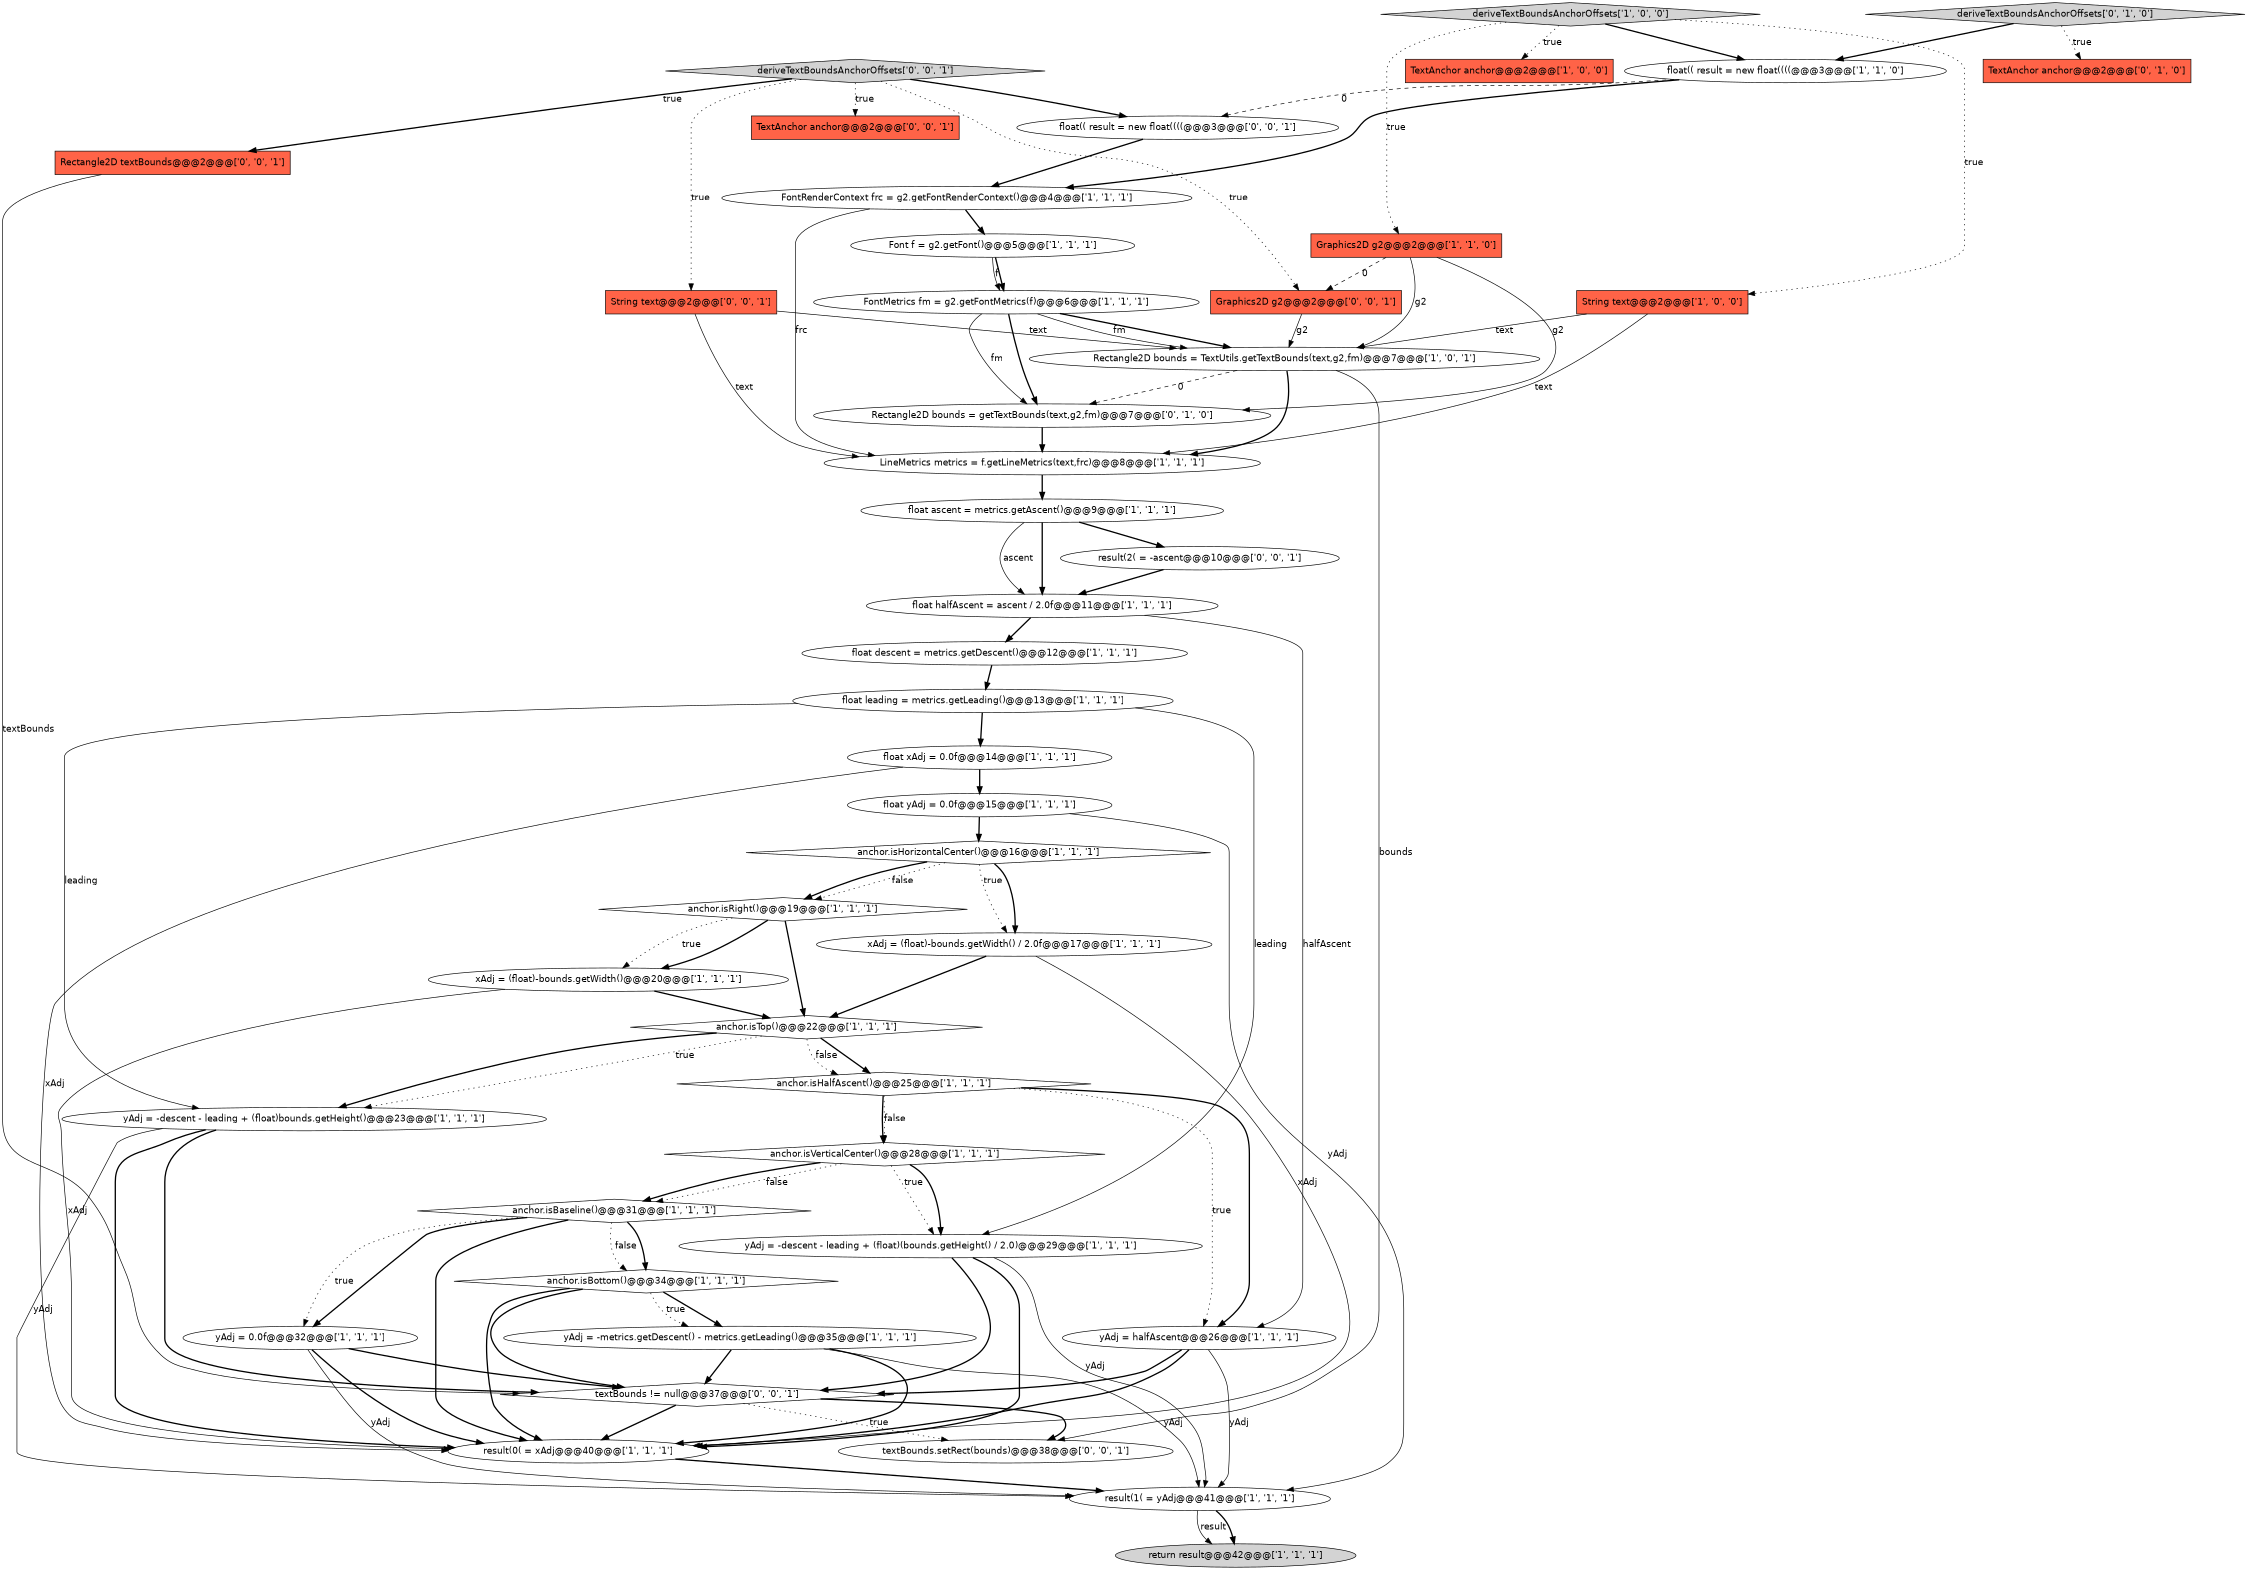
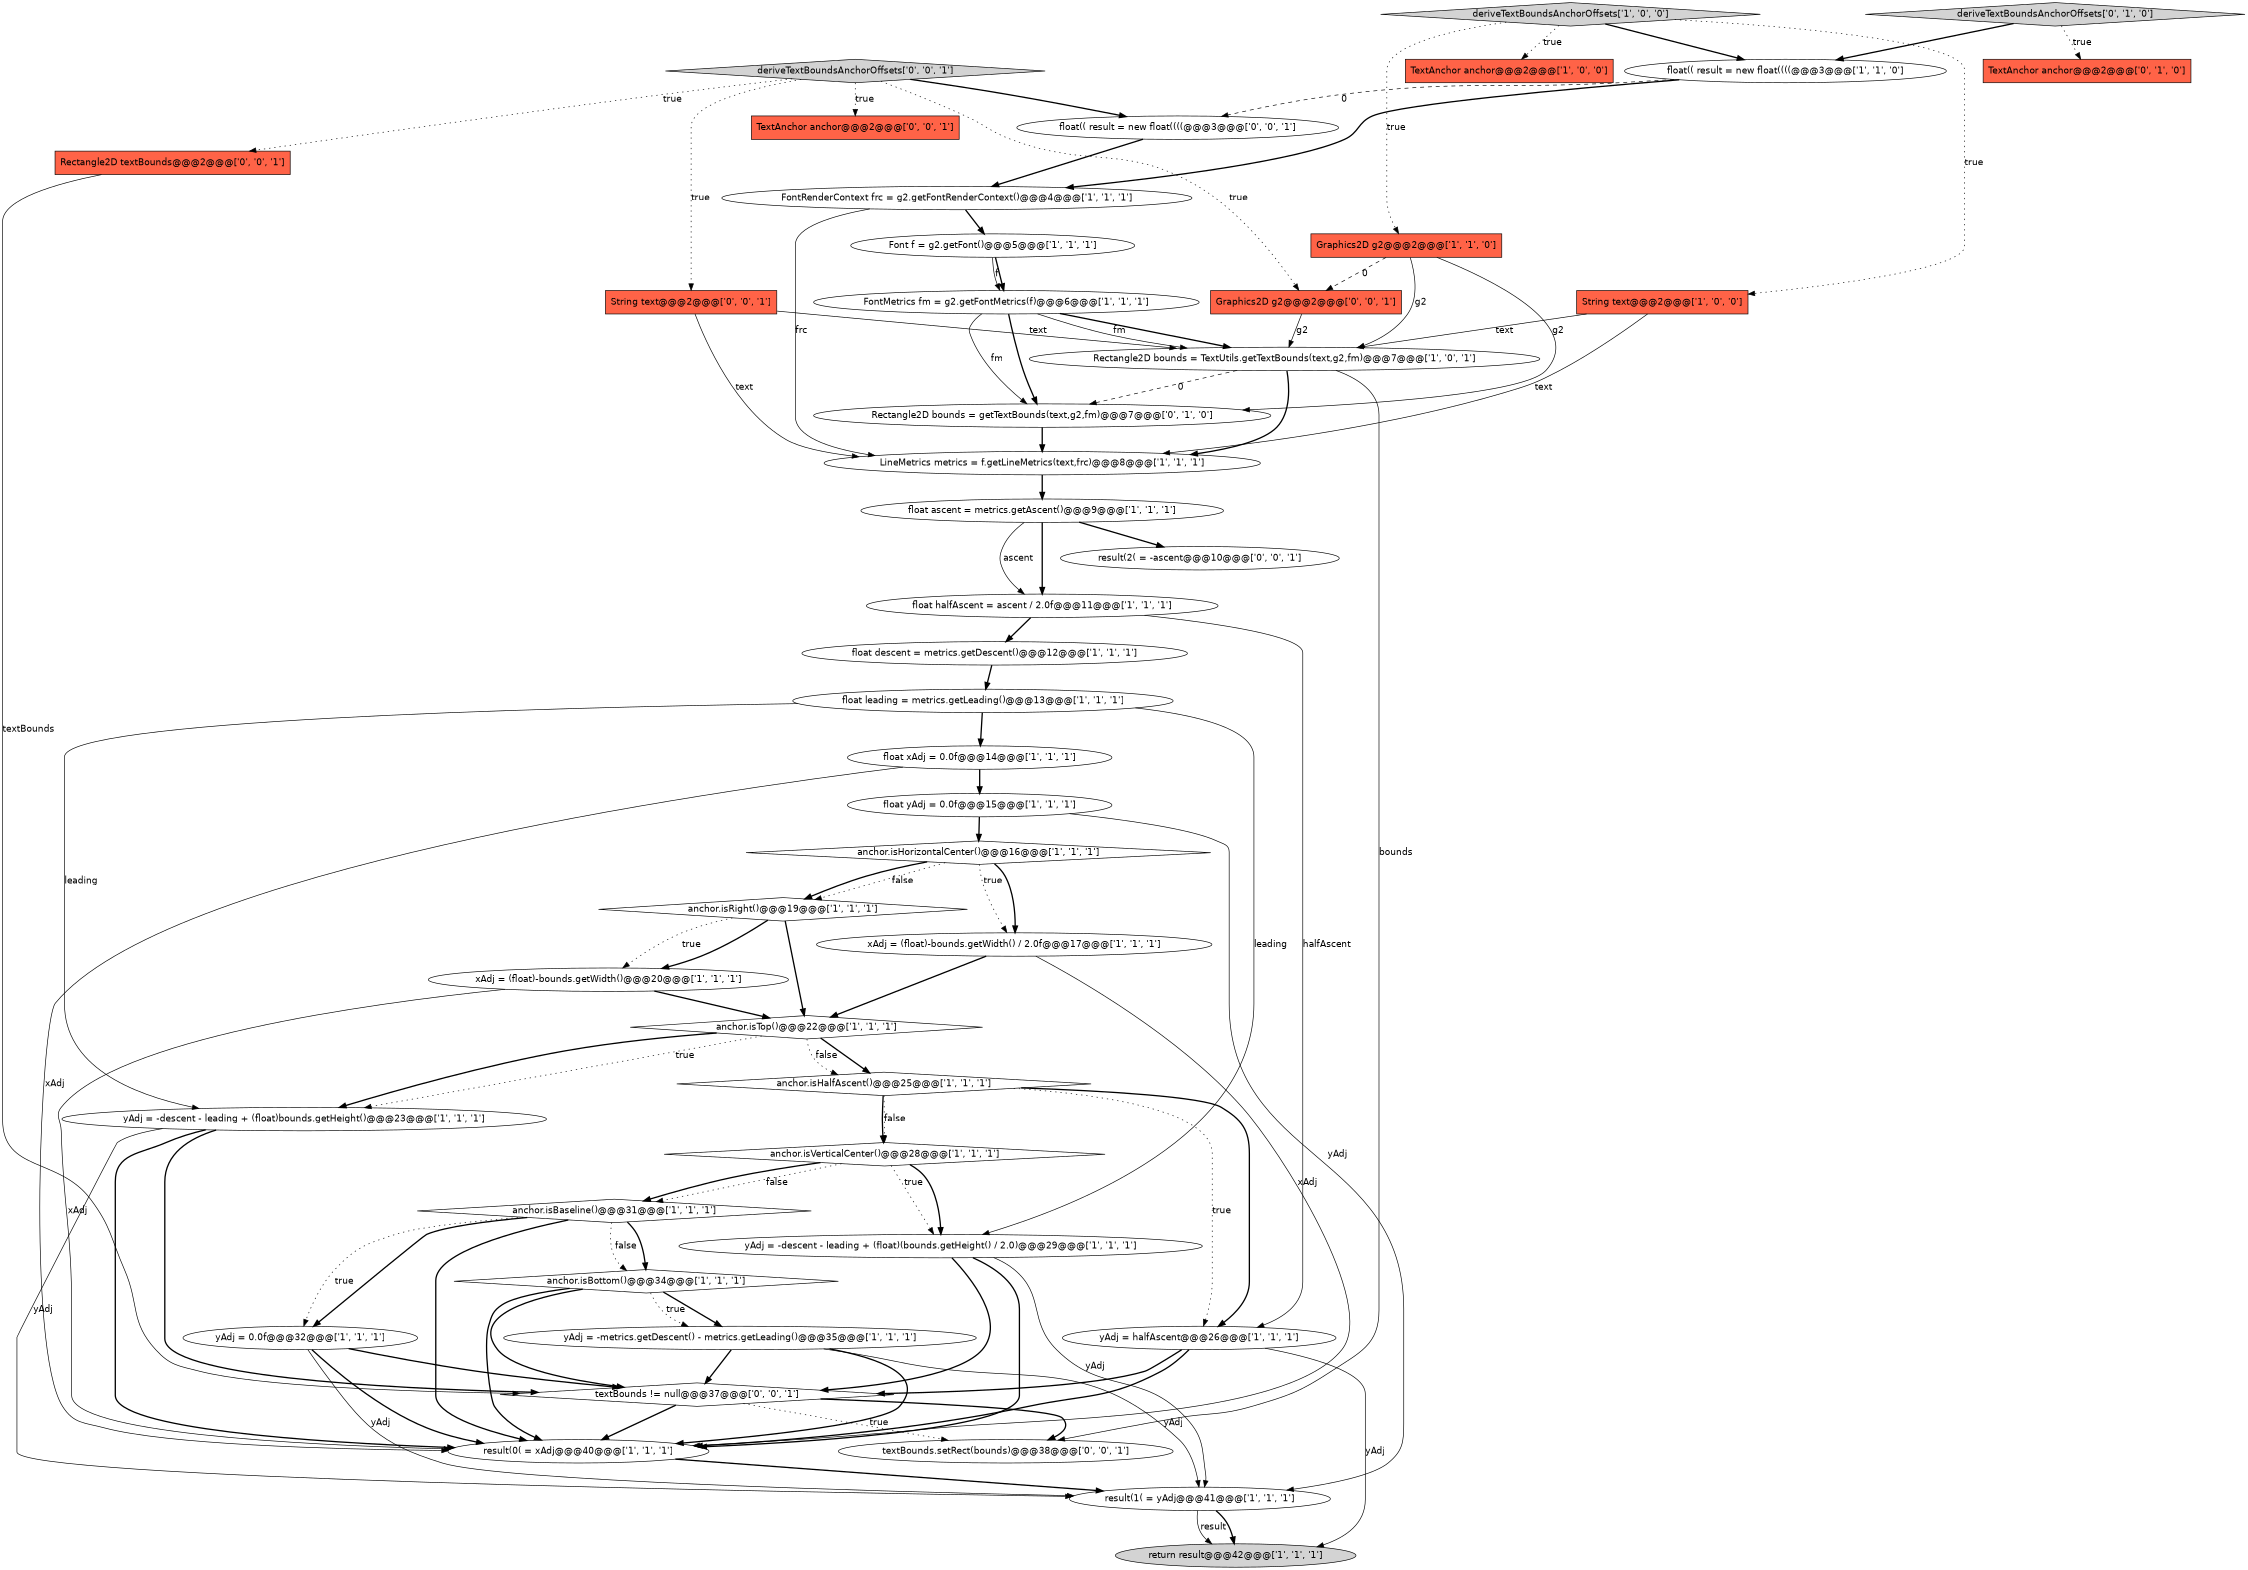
edge "deriveTextBoundsAnchorOffsets['0', '0', '1']" -> "Rectangle2D textBounds@@@2@@@['0', '0', '1']": style bold -> dotted
edge "result(2( = -ascent@@@10@@@['0', '0', '1']" -> "float halfAscent = ascent / 2.0f@@@11@@@['1', '1', '1']": removed
edge "yAdj = halfAscent@@@26@@@['1', '1', '1']" -> "result(1( = yAdj@@@41@@@['1', '1', '1']": now "yAdj = halfAscent@@@26@@@['1', '1', '1']" -> "return result@@@42@@@['1', '1', '1']"
